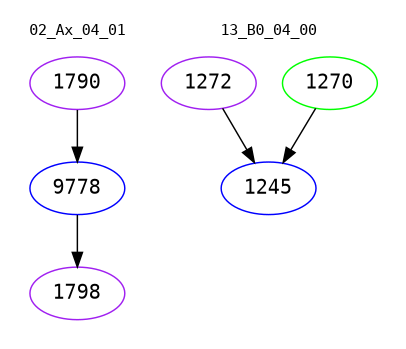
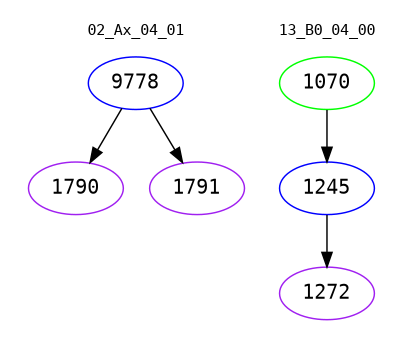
node "1270": label "1270" -> "1070"
edge "1790" -> "9778": reversed
edge "1272" -> "1245": reversed
node "1798": label "1798" -> "1791"
